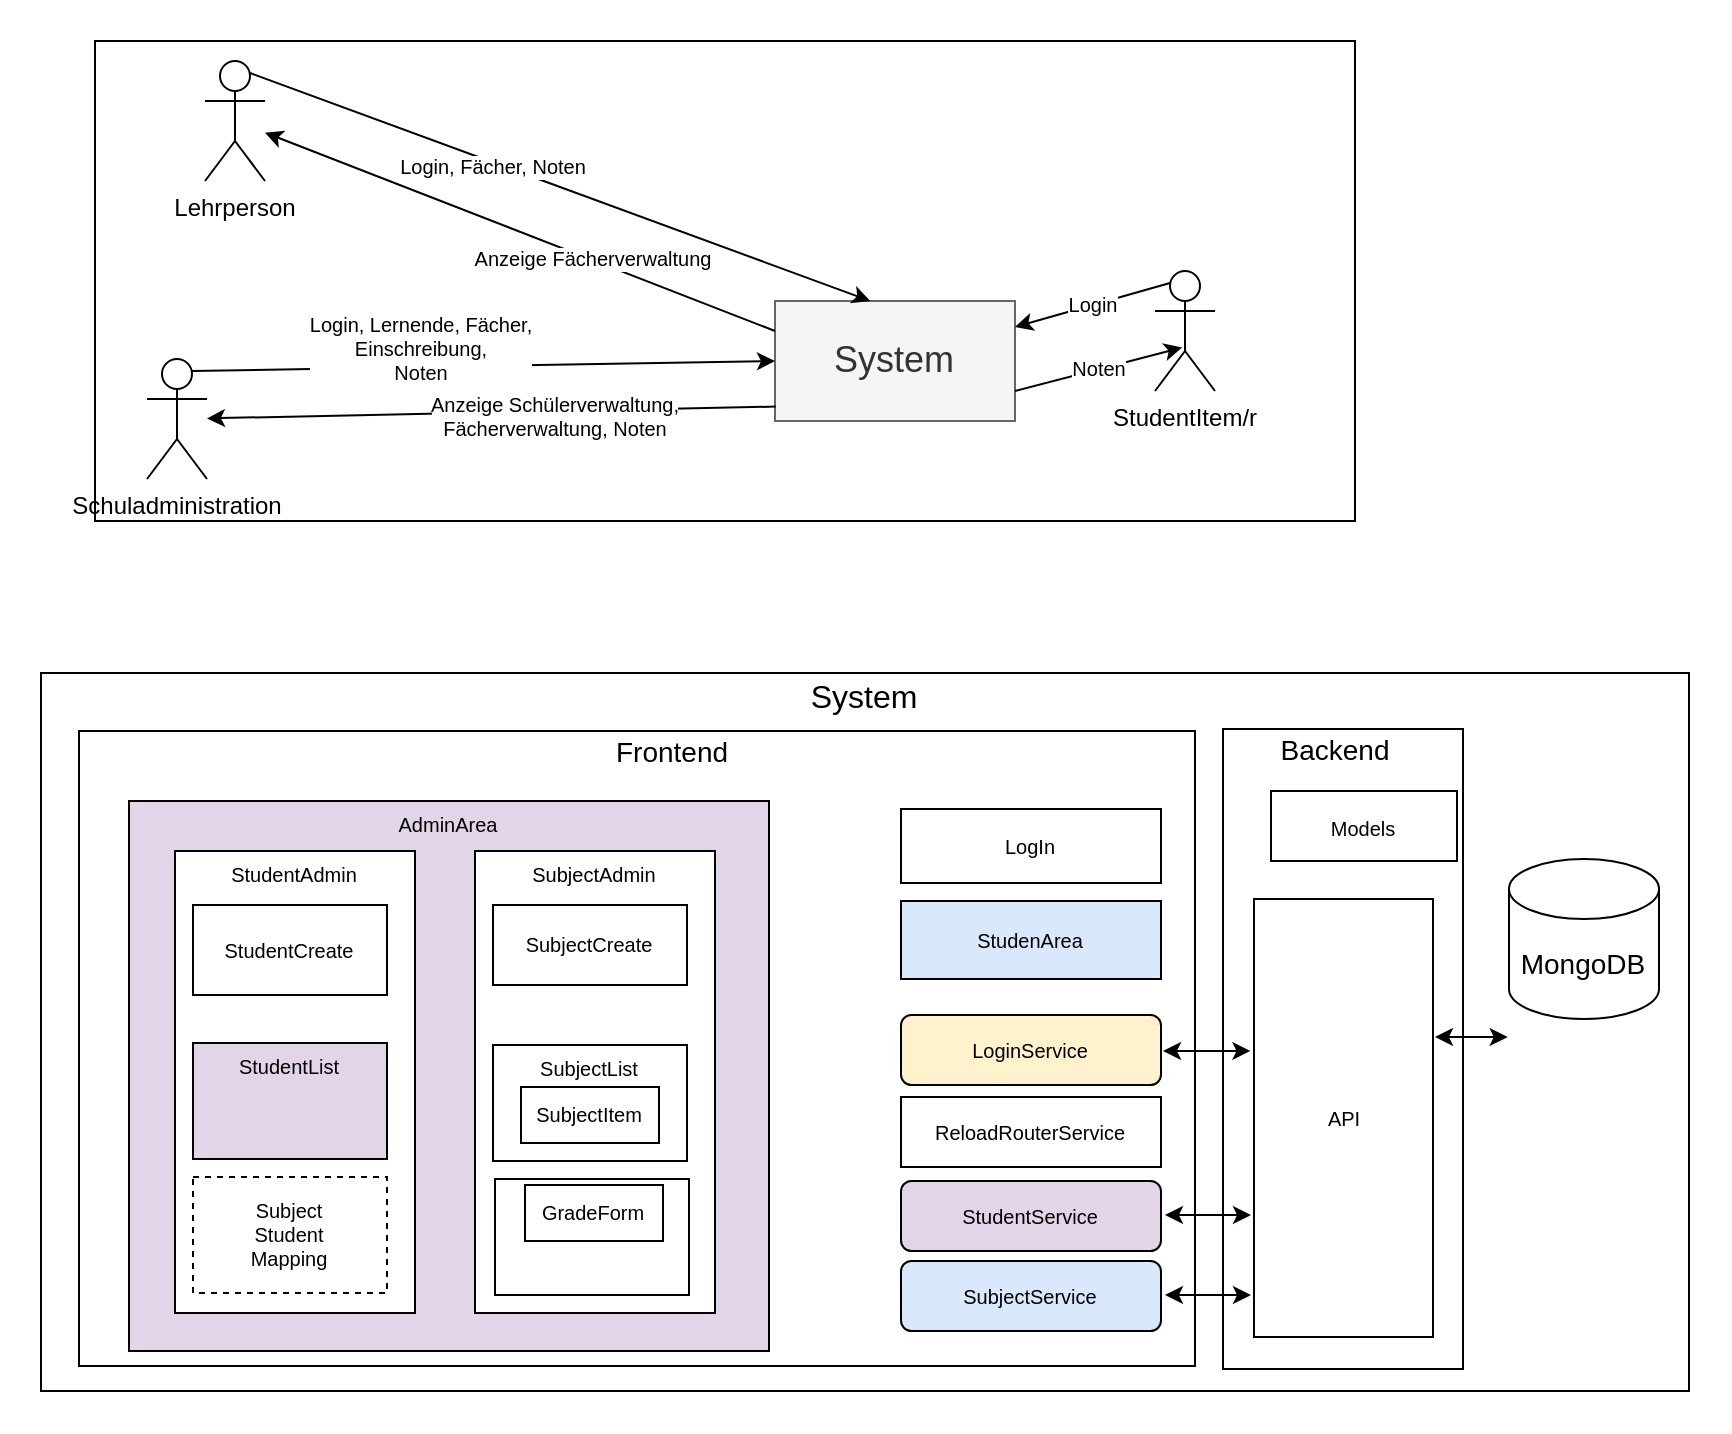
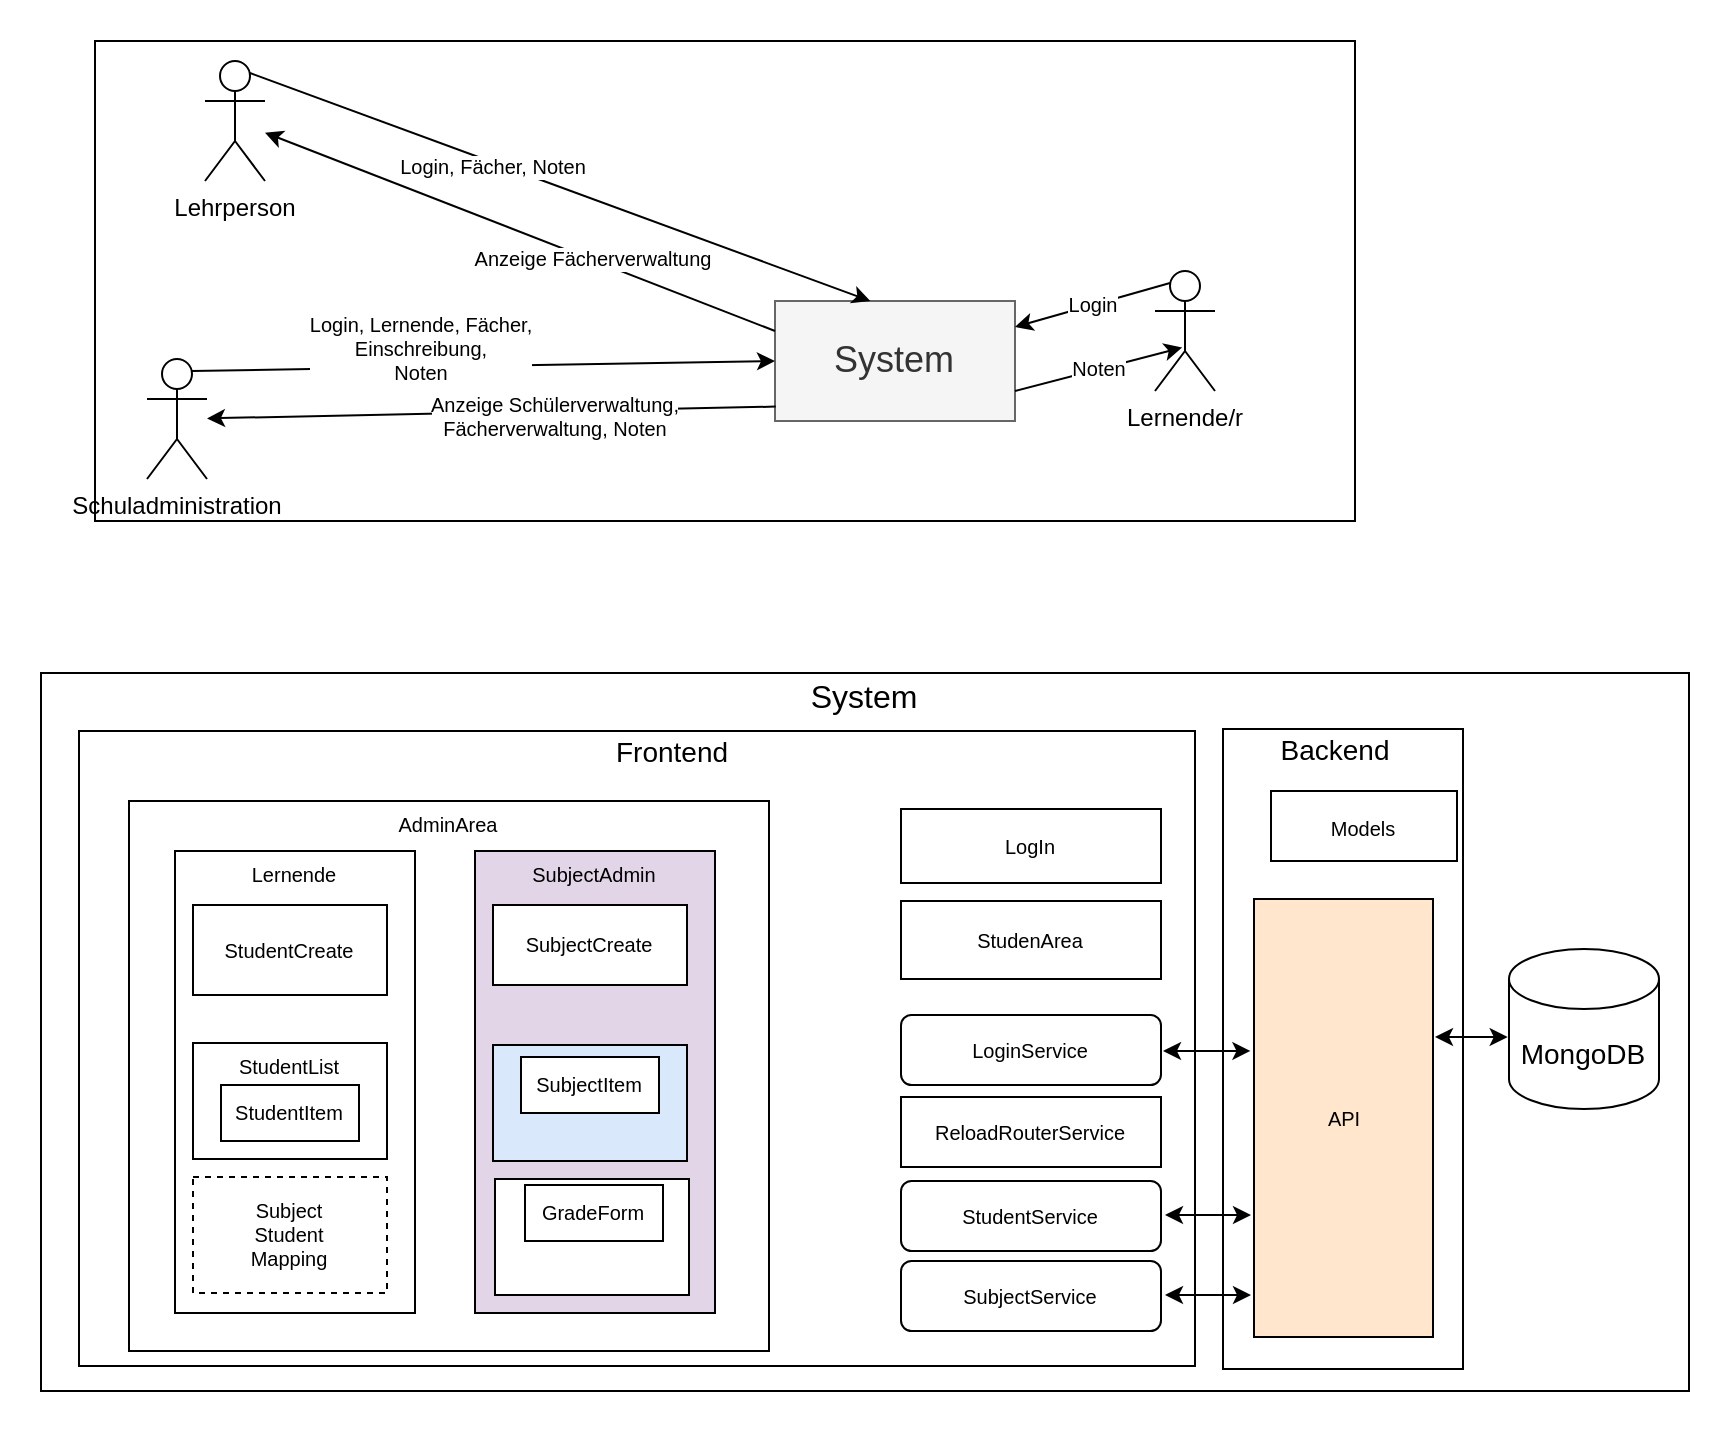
node "StudentItem/r": label "StudentItem/r" -> "Lernende/r"
node "StudentAdmin": label "StudentAdmin" -> "Lernende"
node "SubjectAdmin": fillcolor #ffffff -> #e1d5e7
node "MongoDB": moved (1584, 939) -> (1584, 1029)
node "StudenArea": fillcolor #dae8fc -> #ffffff
node "LoginService": fillcolor #fff2cc -> #ffffff
node "StudentList": fillcolor #e1d5e7 -> #ffffff
node "SubjectList": fillcolor #ffffff -> #dae8fc
node "AdminArea": fillcolor #e1d5e7 -> #ffffff
node "StudentItem": added
node "SubjectItem": moved (590, 1115) -> (590, 1085)
node "API": fillcolor #ffffff -> #ffe6cc
node "StudentService": fillcolor #e1d5e7 -> #ffffff
node "SubjectService": fillcolor #dae8fc -> #ffffff
